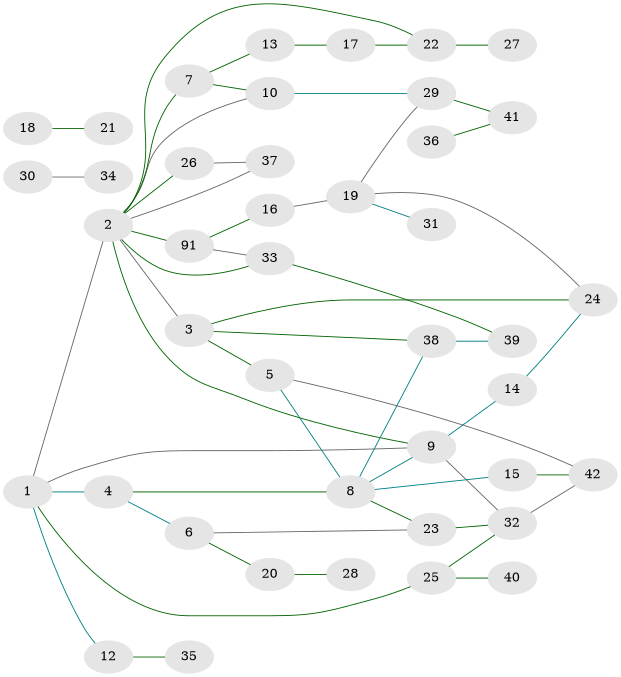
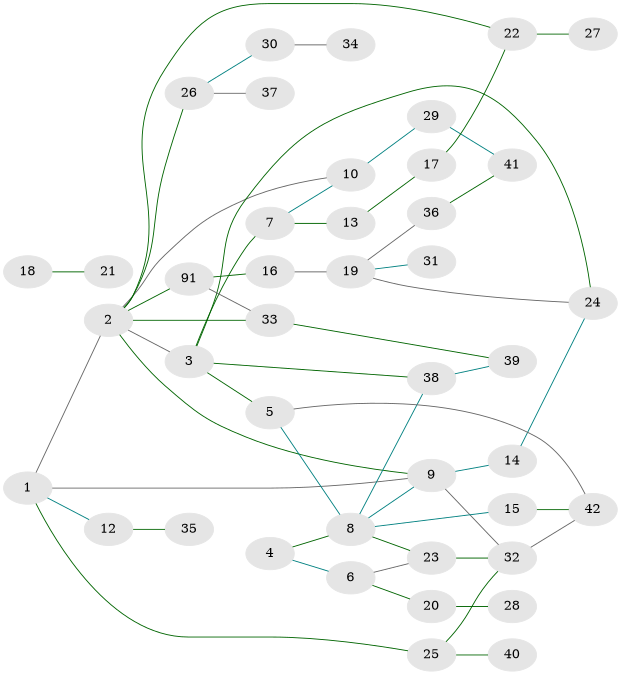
edge "30" -- "26": added
edge "7" -- "10": color darkgreen -> teal
edge "29" -- "41": color darkgreen -> teal
edge "29" -- "19": now "36" -- "19"
edge "7" -- "2": now "7" -- "3"
edge "37" -- "2": removed
edge "1" -- "4": removed
